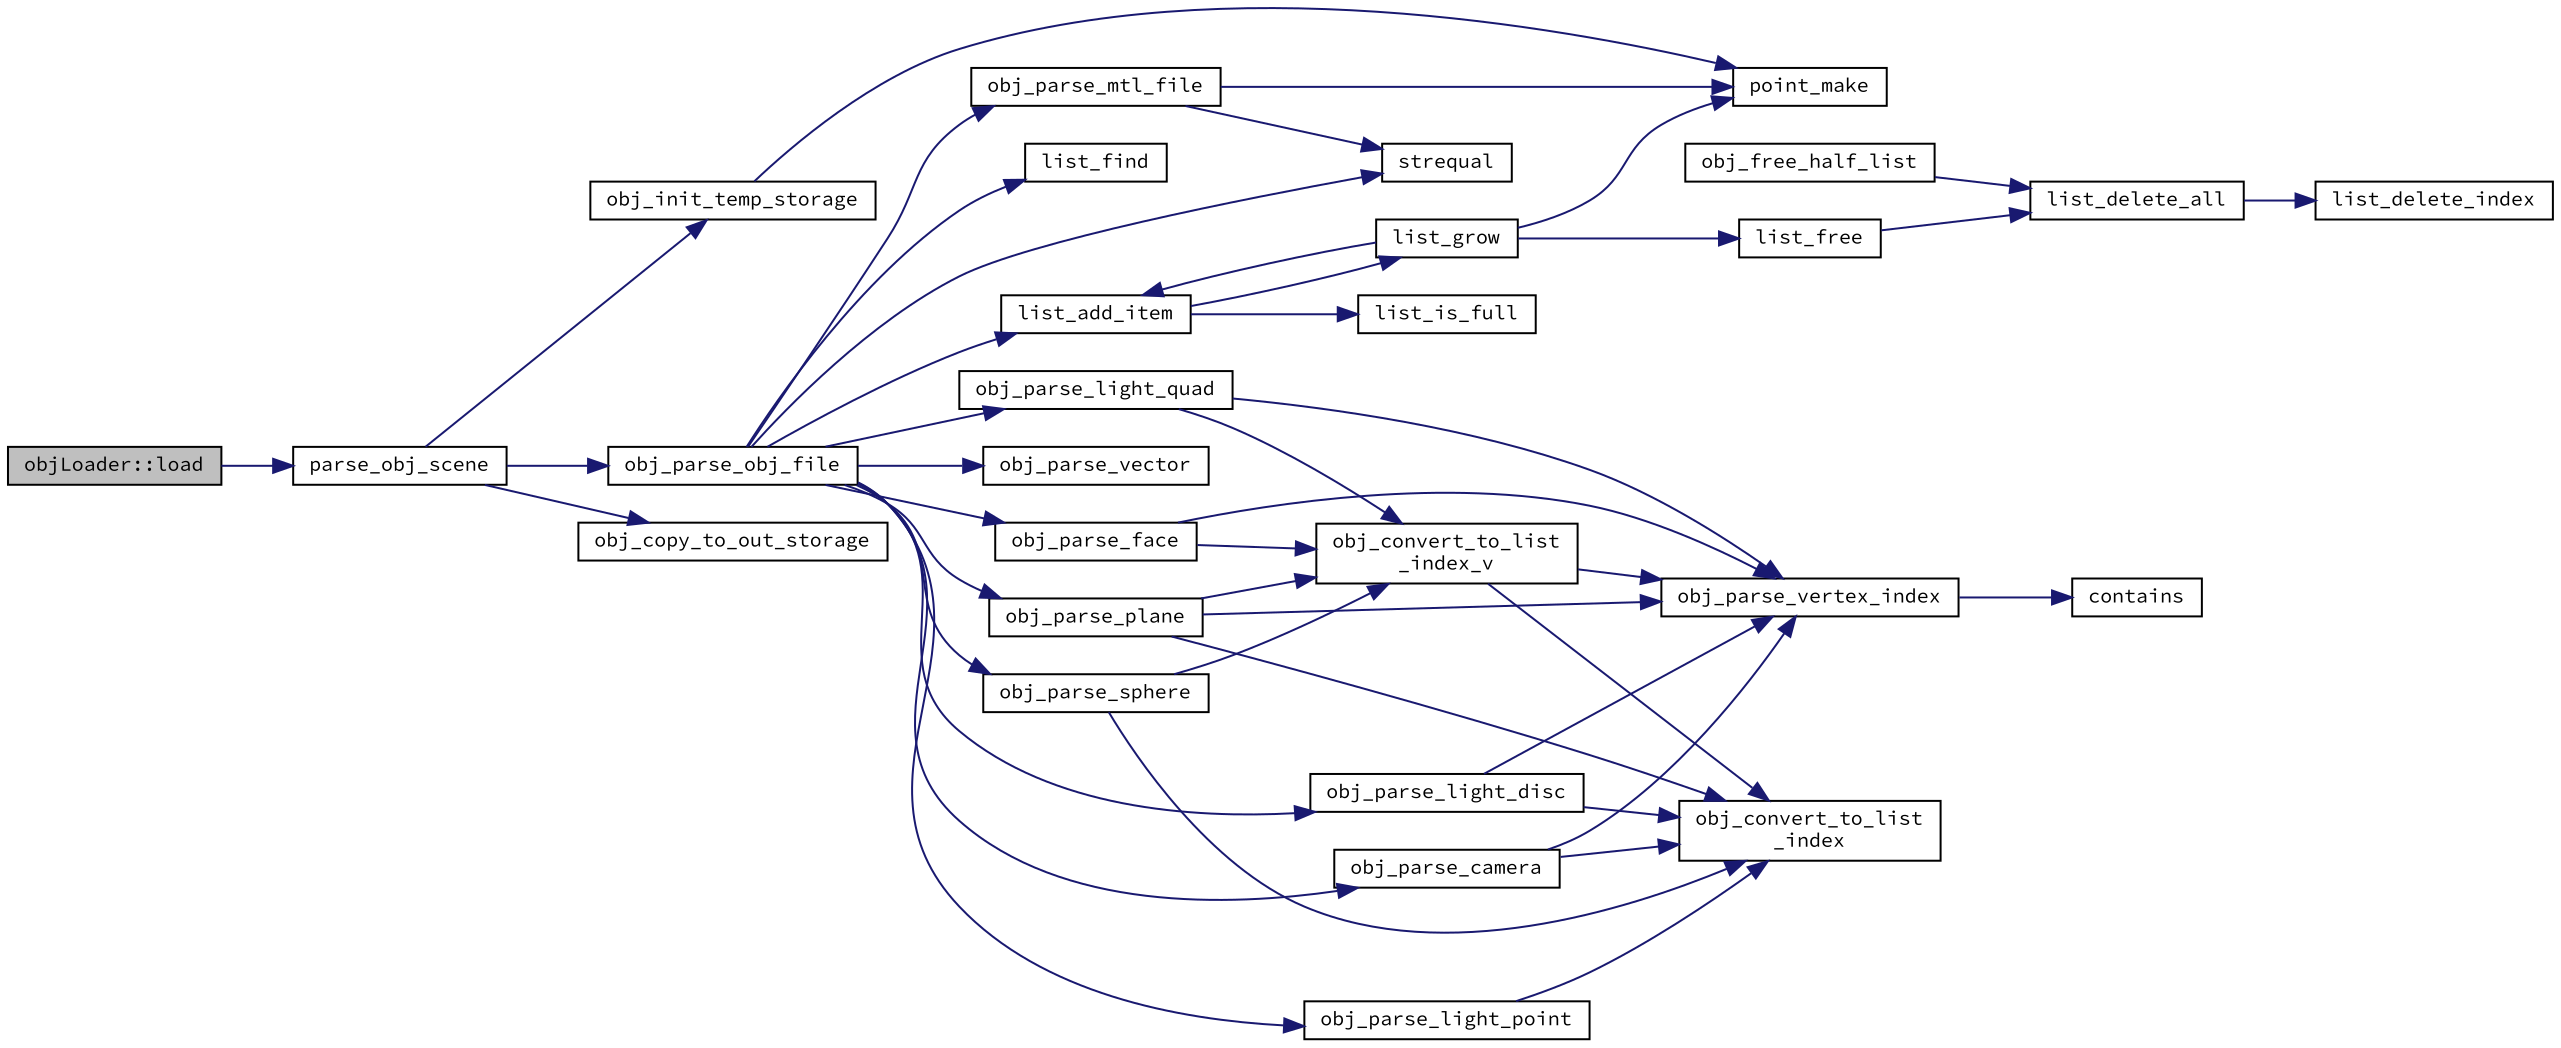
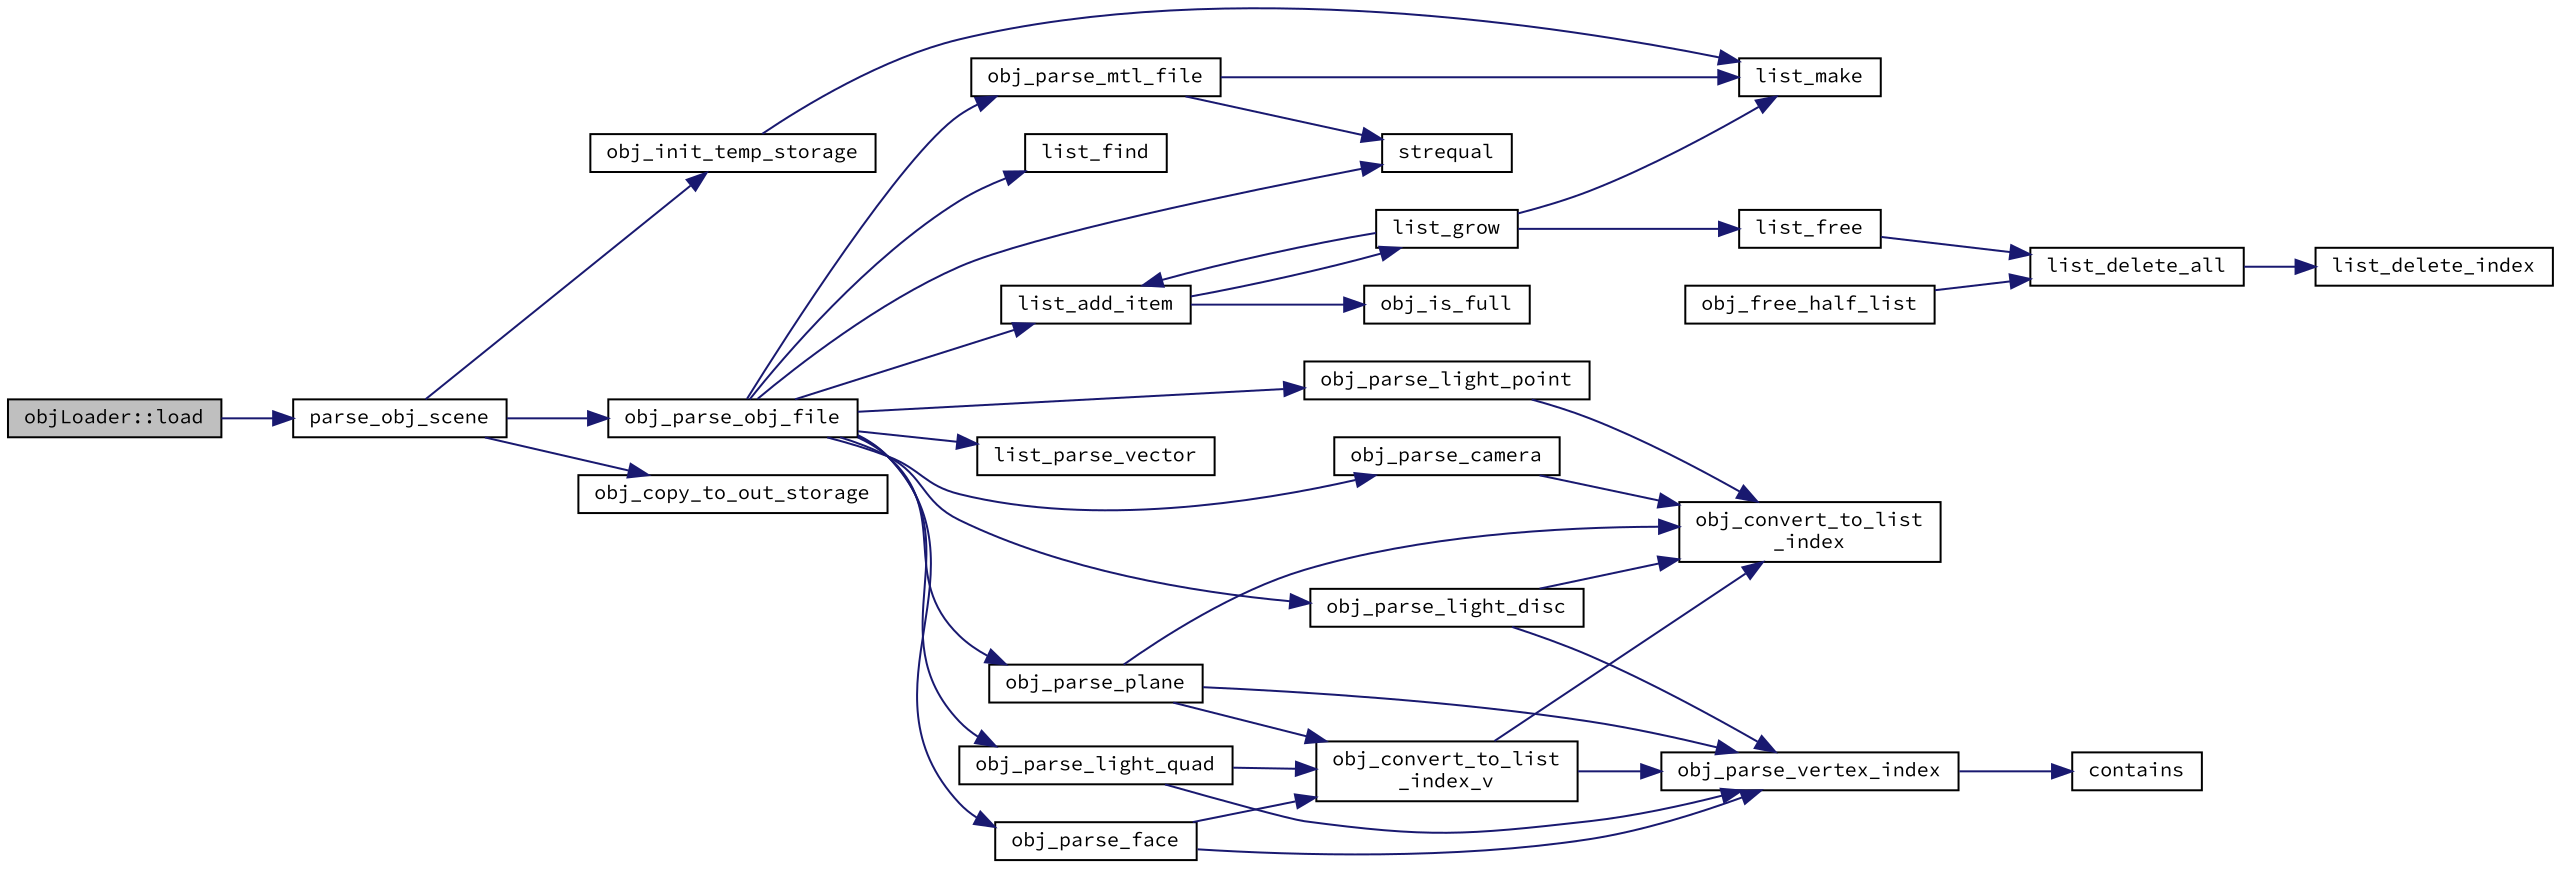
node "point_make": label "point_make" -> "list_make"
node "list_is_full": label "list_is_full" -> "obj_is_full"
node "obj_parse_vector": label "obj_parse_vector" -> "list_parse_vector"
node "obj_parse_sphere": removed
edge "obj_parse_camera" -> "obj_parse_vertex_index": removed
